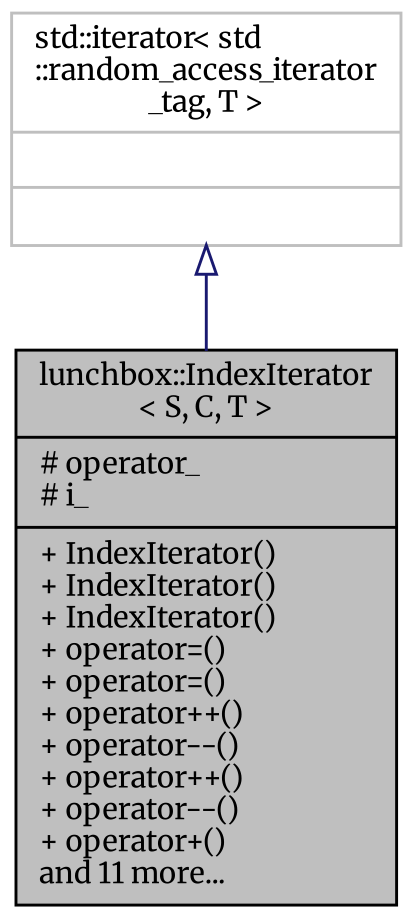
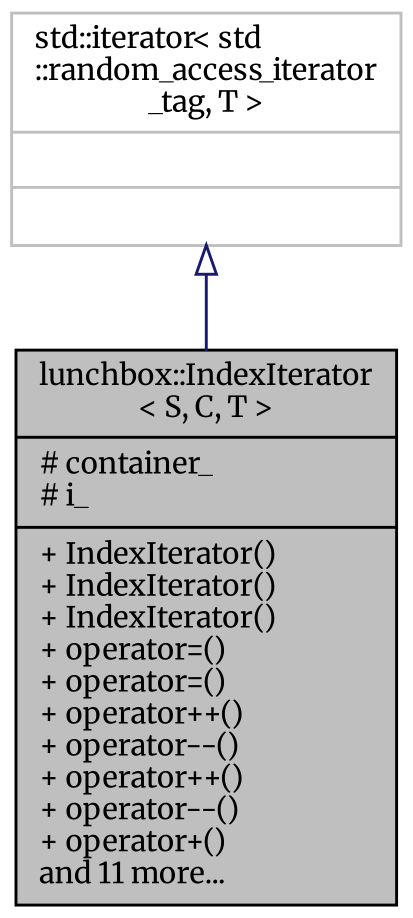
node "lunchbox::IndexIterator": text "# operator_" -> "# container_"
